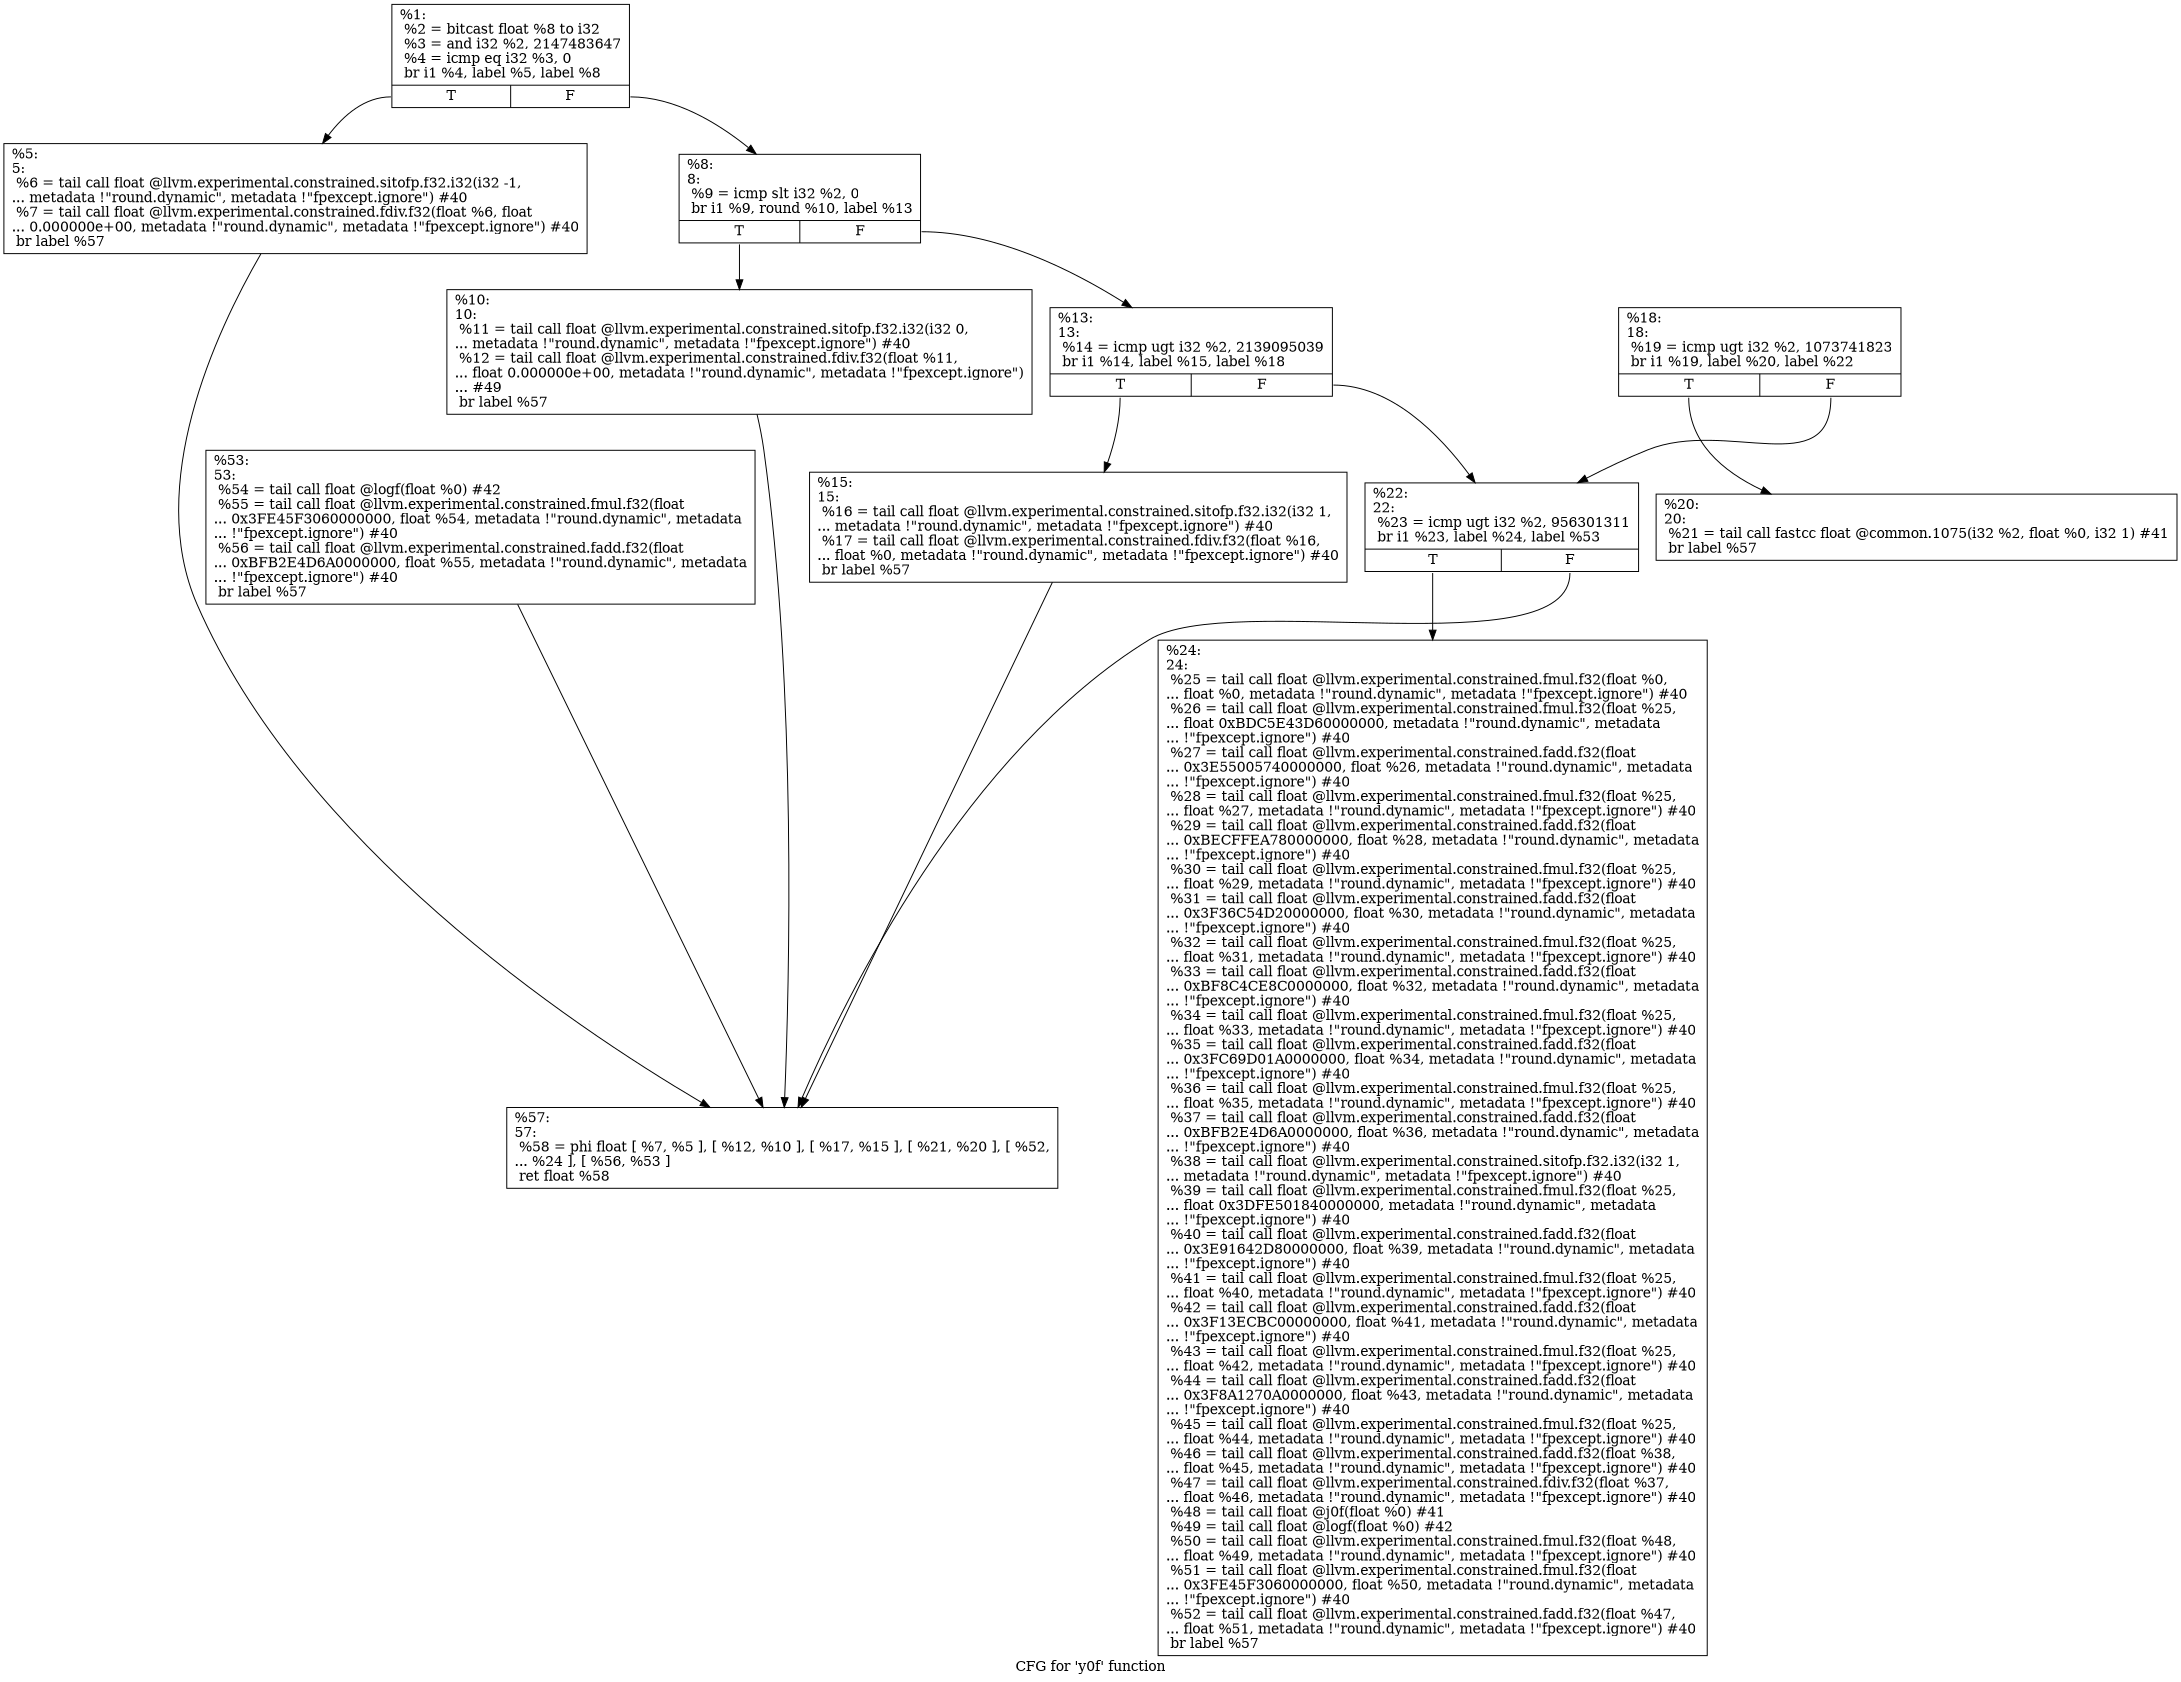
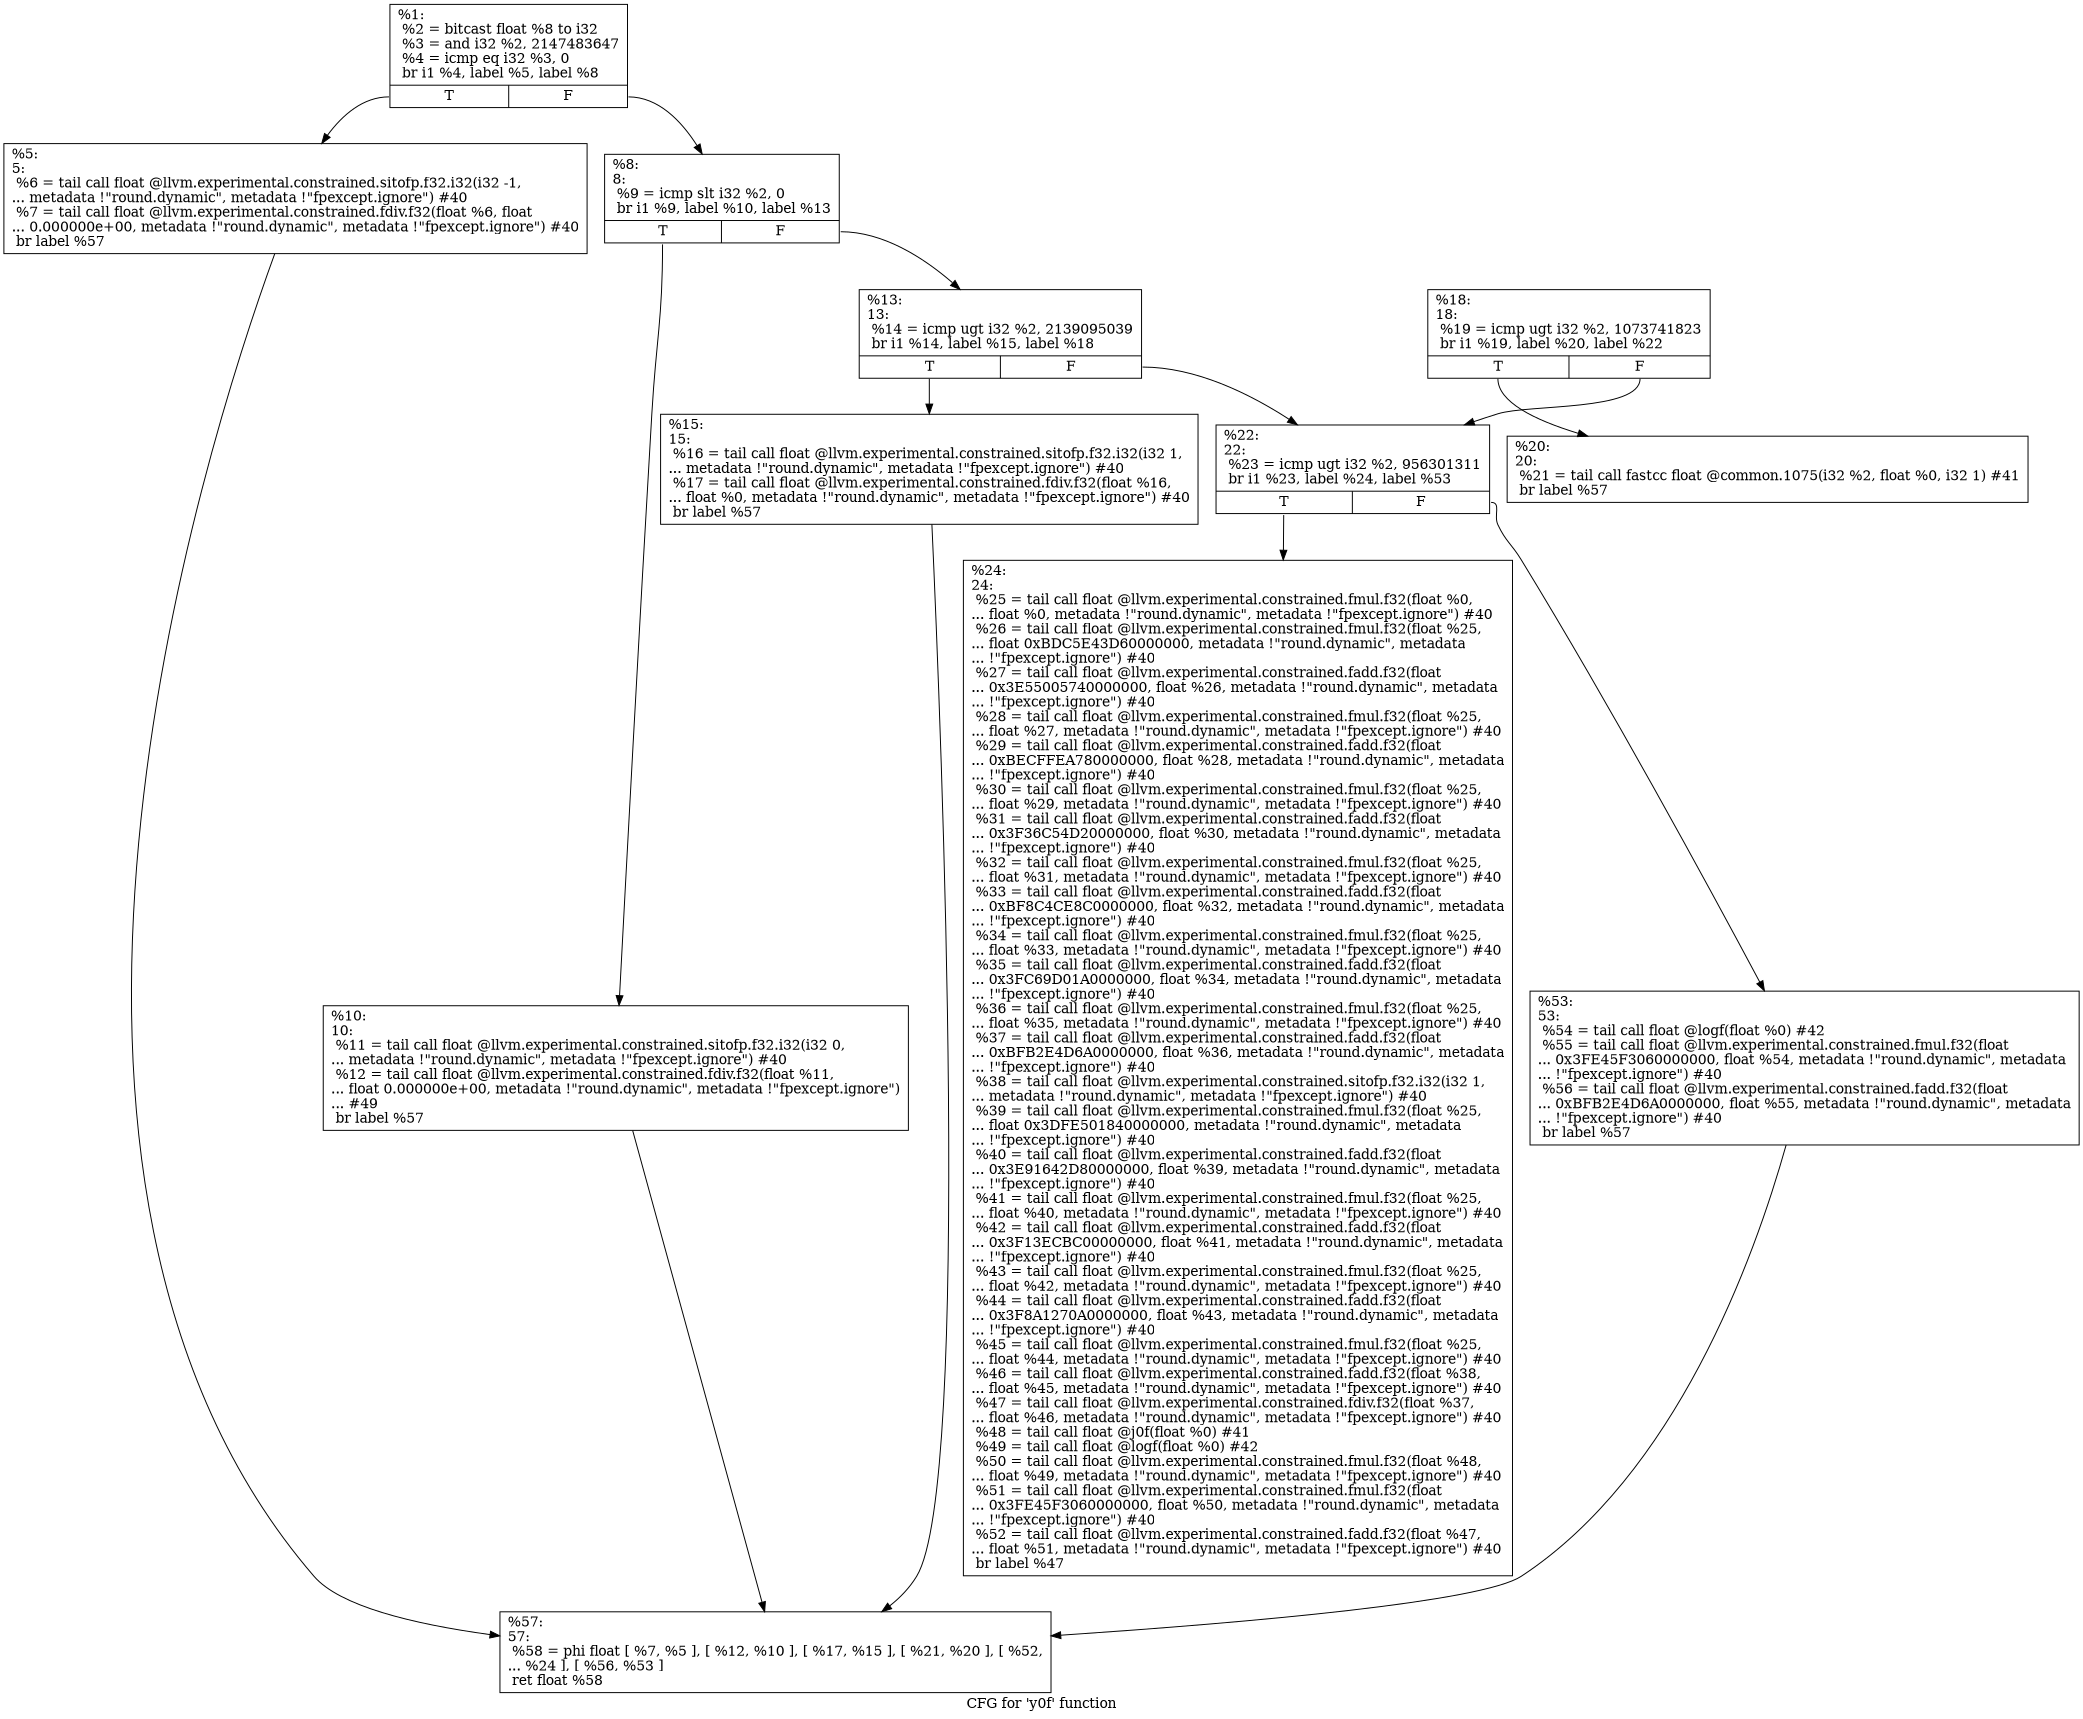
node "%8:": text "br i1 %9, round %10, label %13" -> "br i1 %9, label %10, label %13"
edge "%22:" -> "%57:": now "%22:" -> "%53:"
node "%24:": text "br label %57" -> "br label %47"
